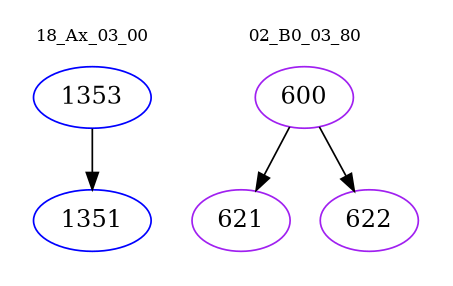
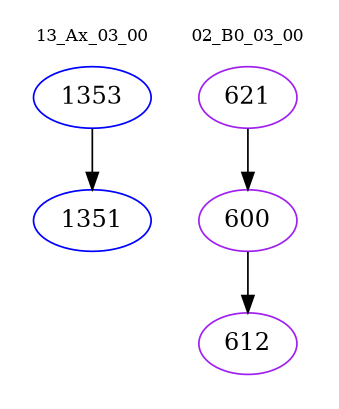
cluster "18_Ax_03_00": label "18_Ax_03_00" -> "13_Ax_03_00"
cluster "02_B0_03_80": label "02_B0_03_80" -> "02_B0_03_00"
edge "600" -> "621": reversed
node "622": label "622" -> "612"
